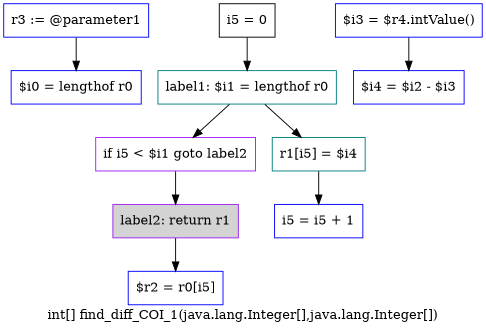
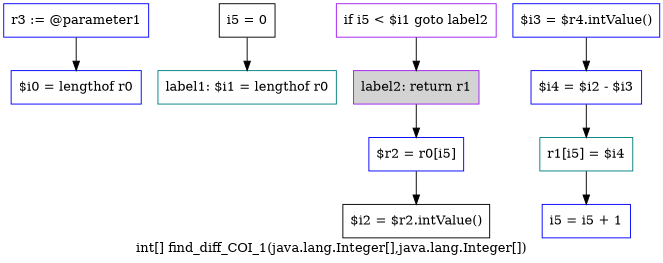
edge "label1: $i1 = lengthof r0" -> "if i5 < $i1 goto label2": removed
edge "label1: $i1 = lengthof r0" -> "r1[i5] = $i4": now "$i4 = $i2 - $i3" -> "r1[i5] = $i4"
node "$i2 = $r2.intValue()": added
